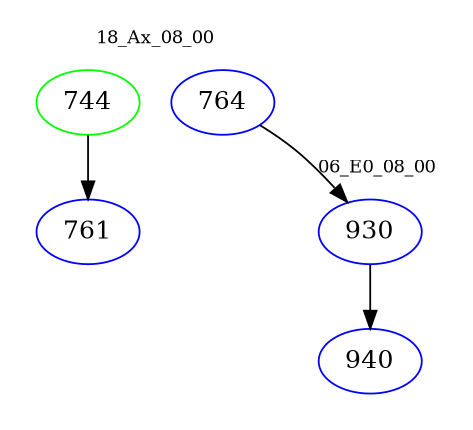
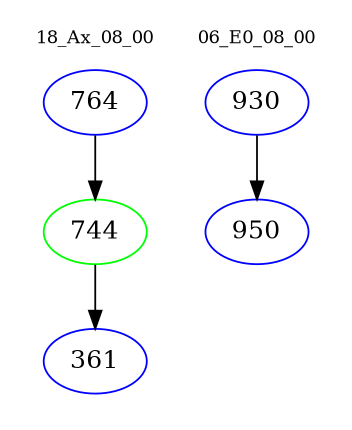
edge "764" -> "930": now "764" -> "744"
node "761": label "761" -> "361"
node "940": label "940" -> "950"
